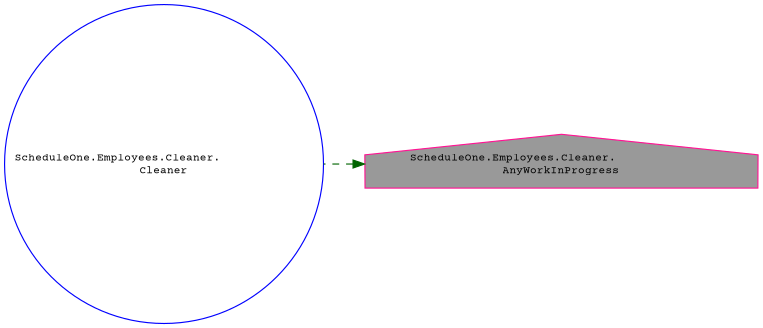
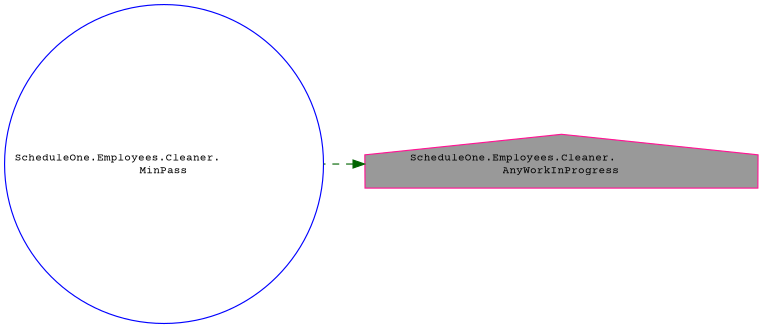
node "ScheduleOne.Employees.Cleaner. Cleaner": label "ScheduleOne.Employees.Cleaner. Cleaner" -> "ScheduleOne.Employees.Cleaner. MinPass"
